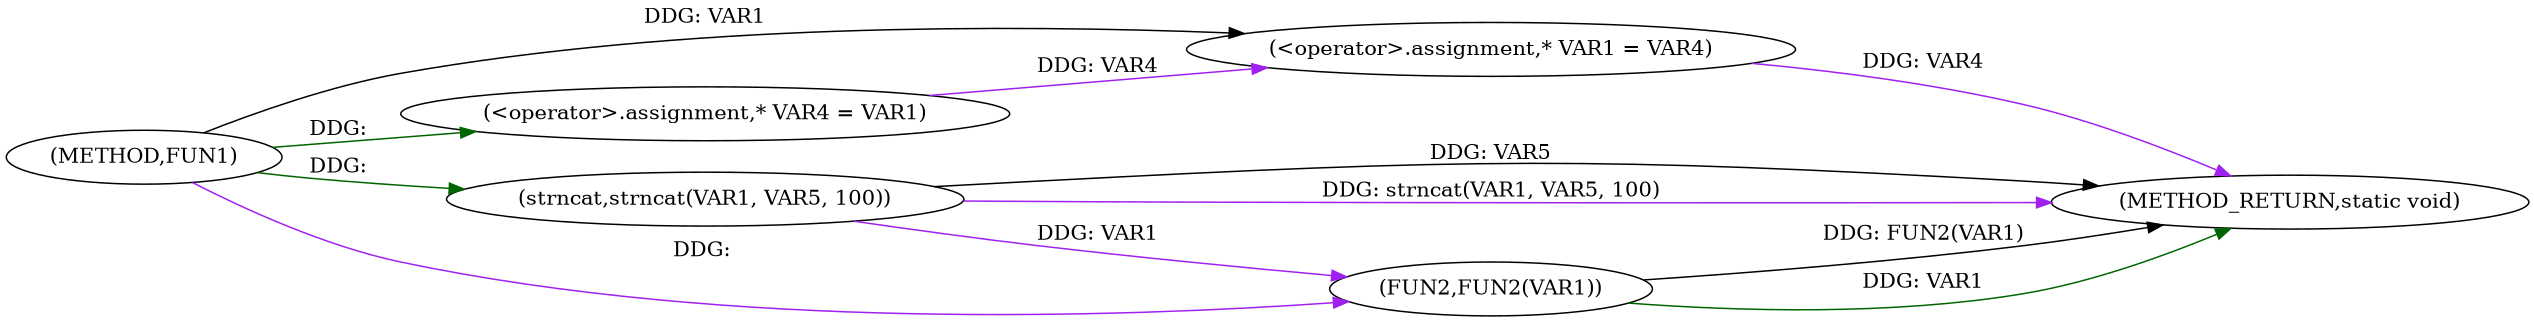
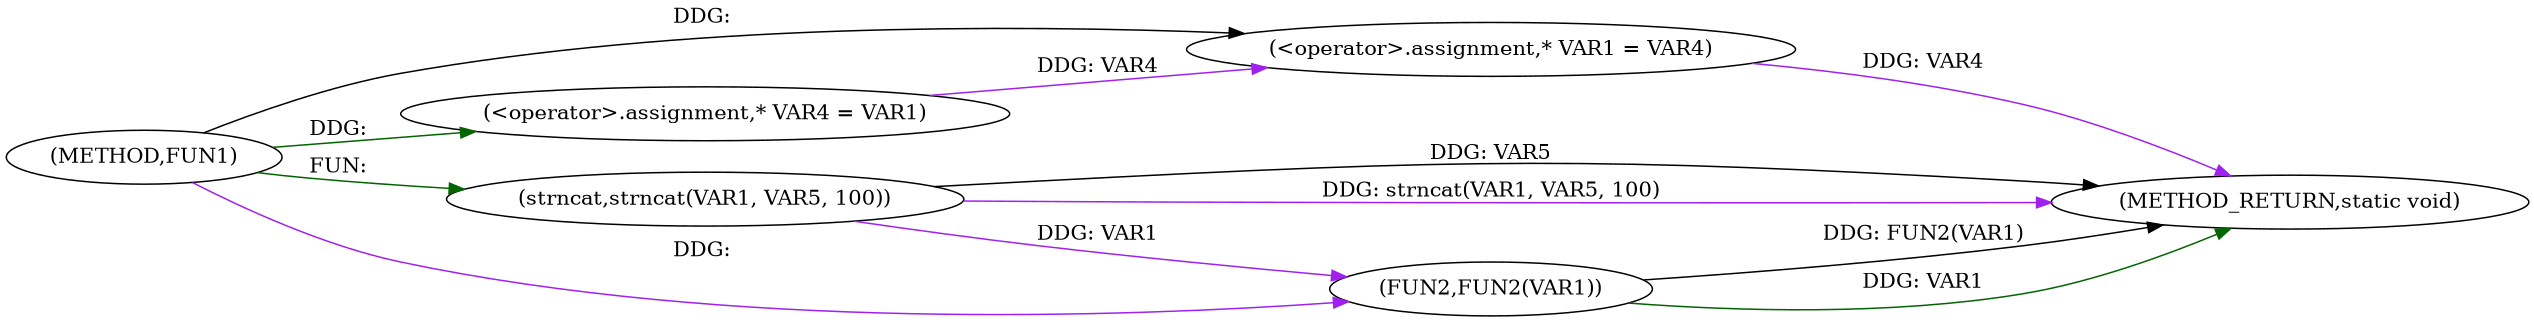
edge "(METHOD,FUN1)" -> "(<operator>.assignment,* VAR1 = VAR4)": label "DDG: VAR1" -> "DDG: "
edge "(METHOD,FUN1)" -> "(strncat,strncat(VAR1, VAR5, 100))": label "DDG: " -> "FUN: "
